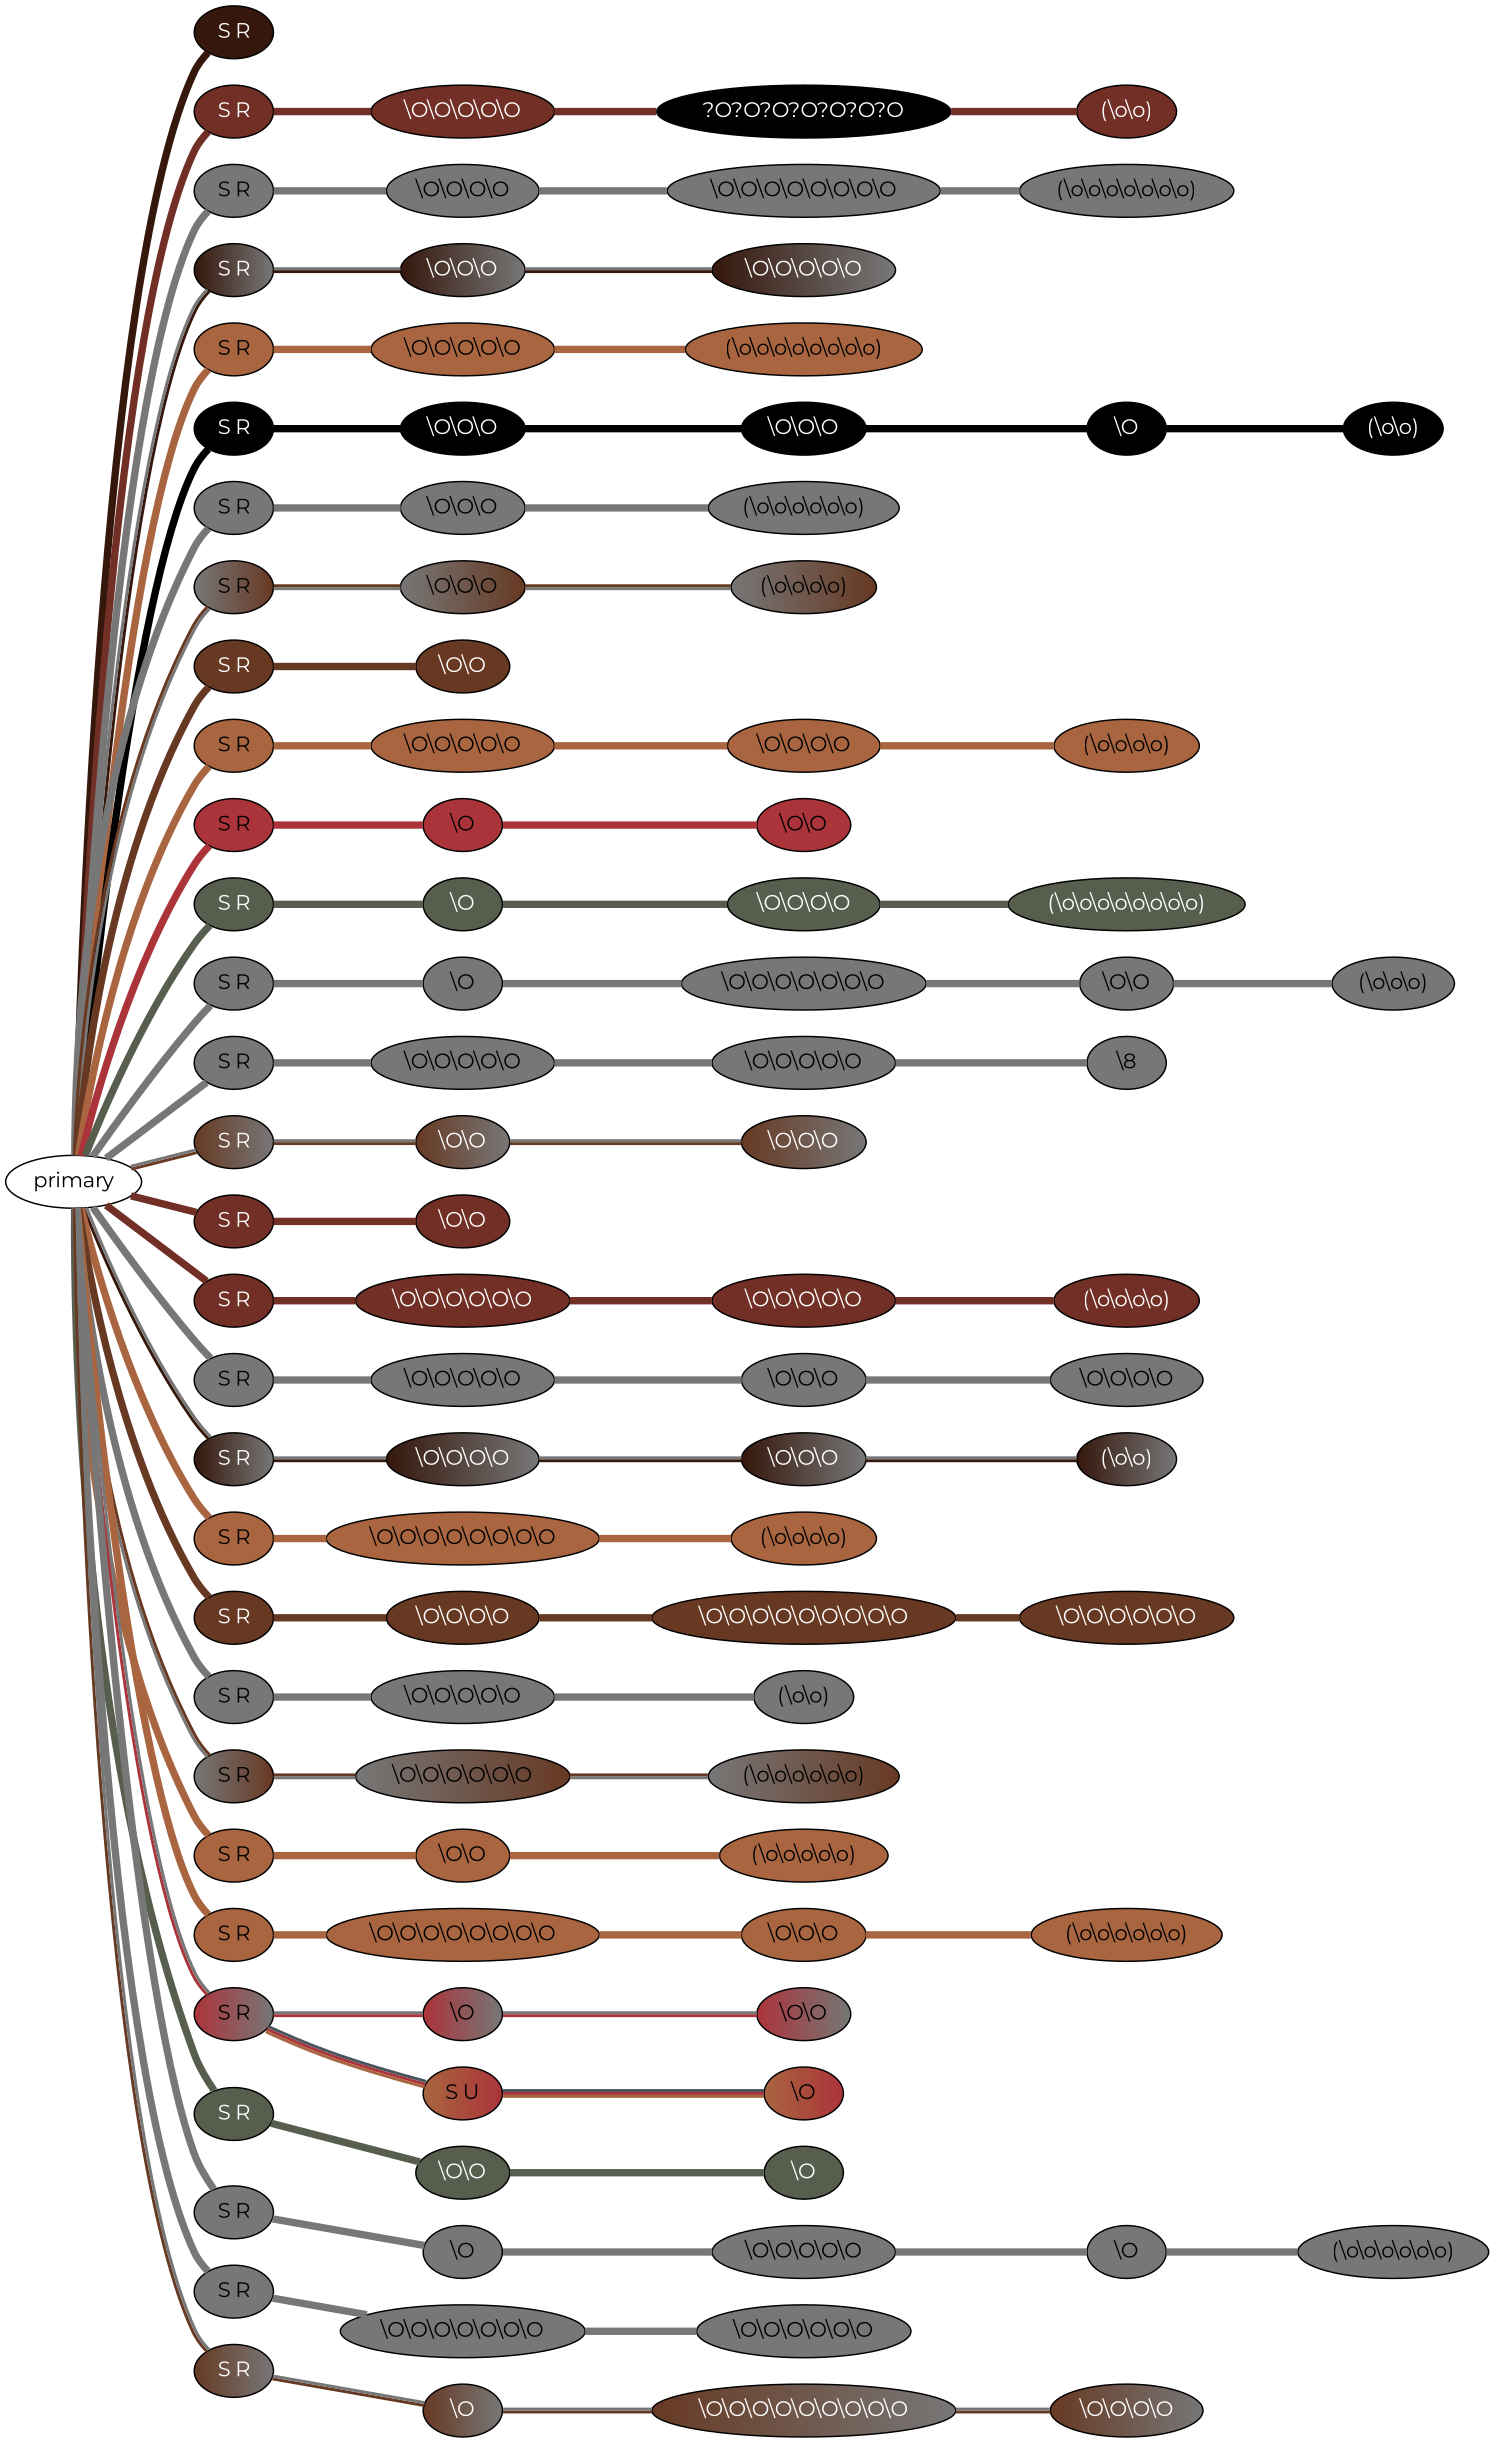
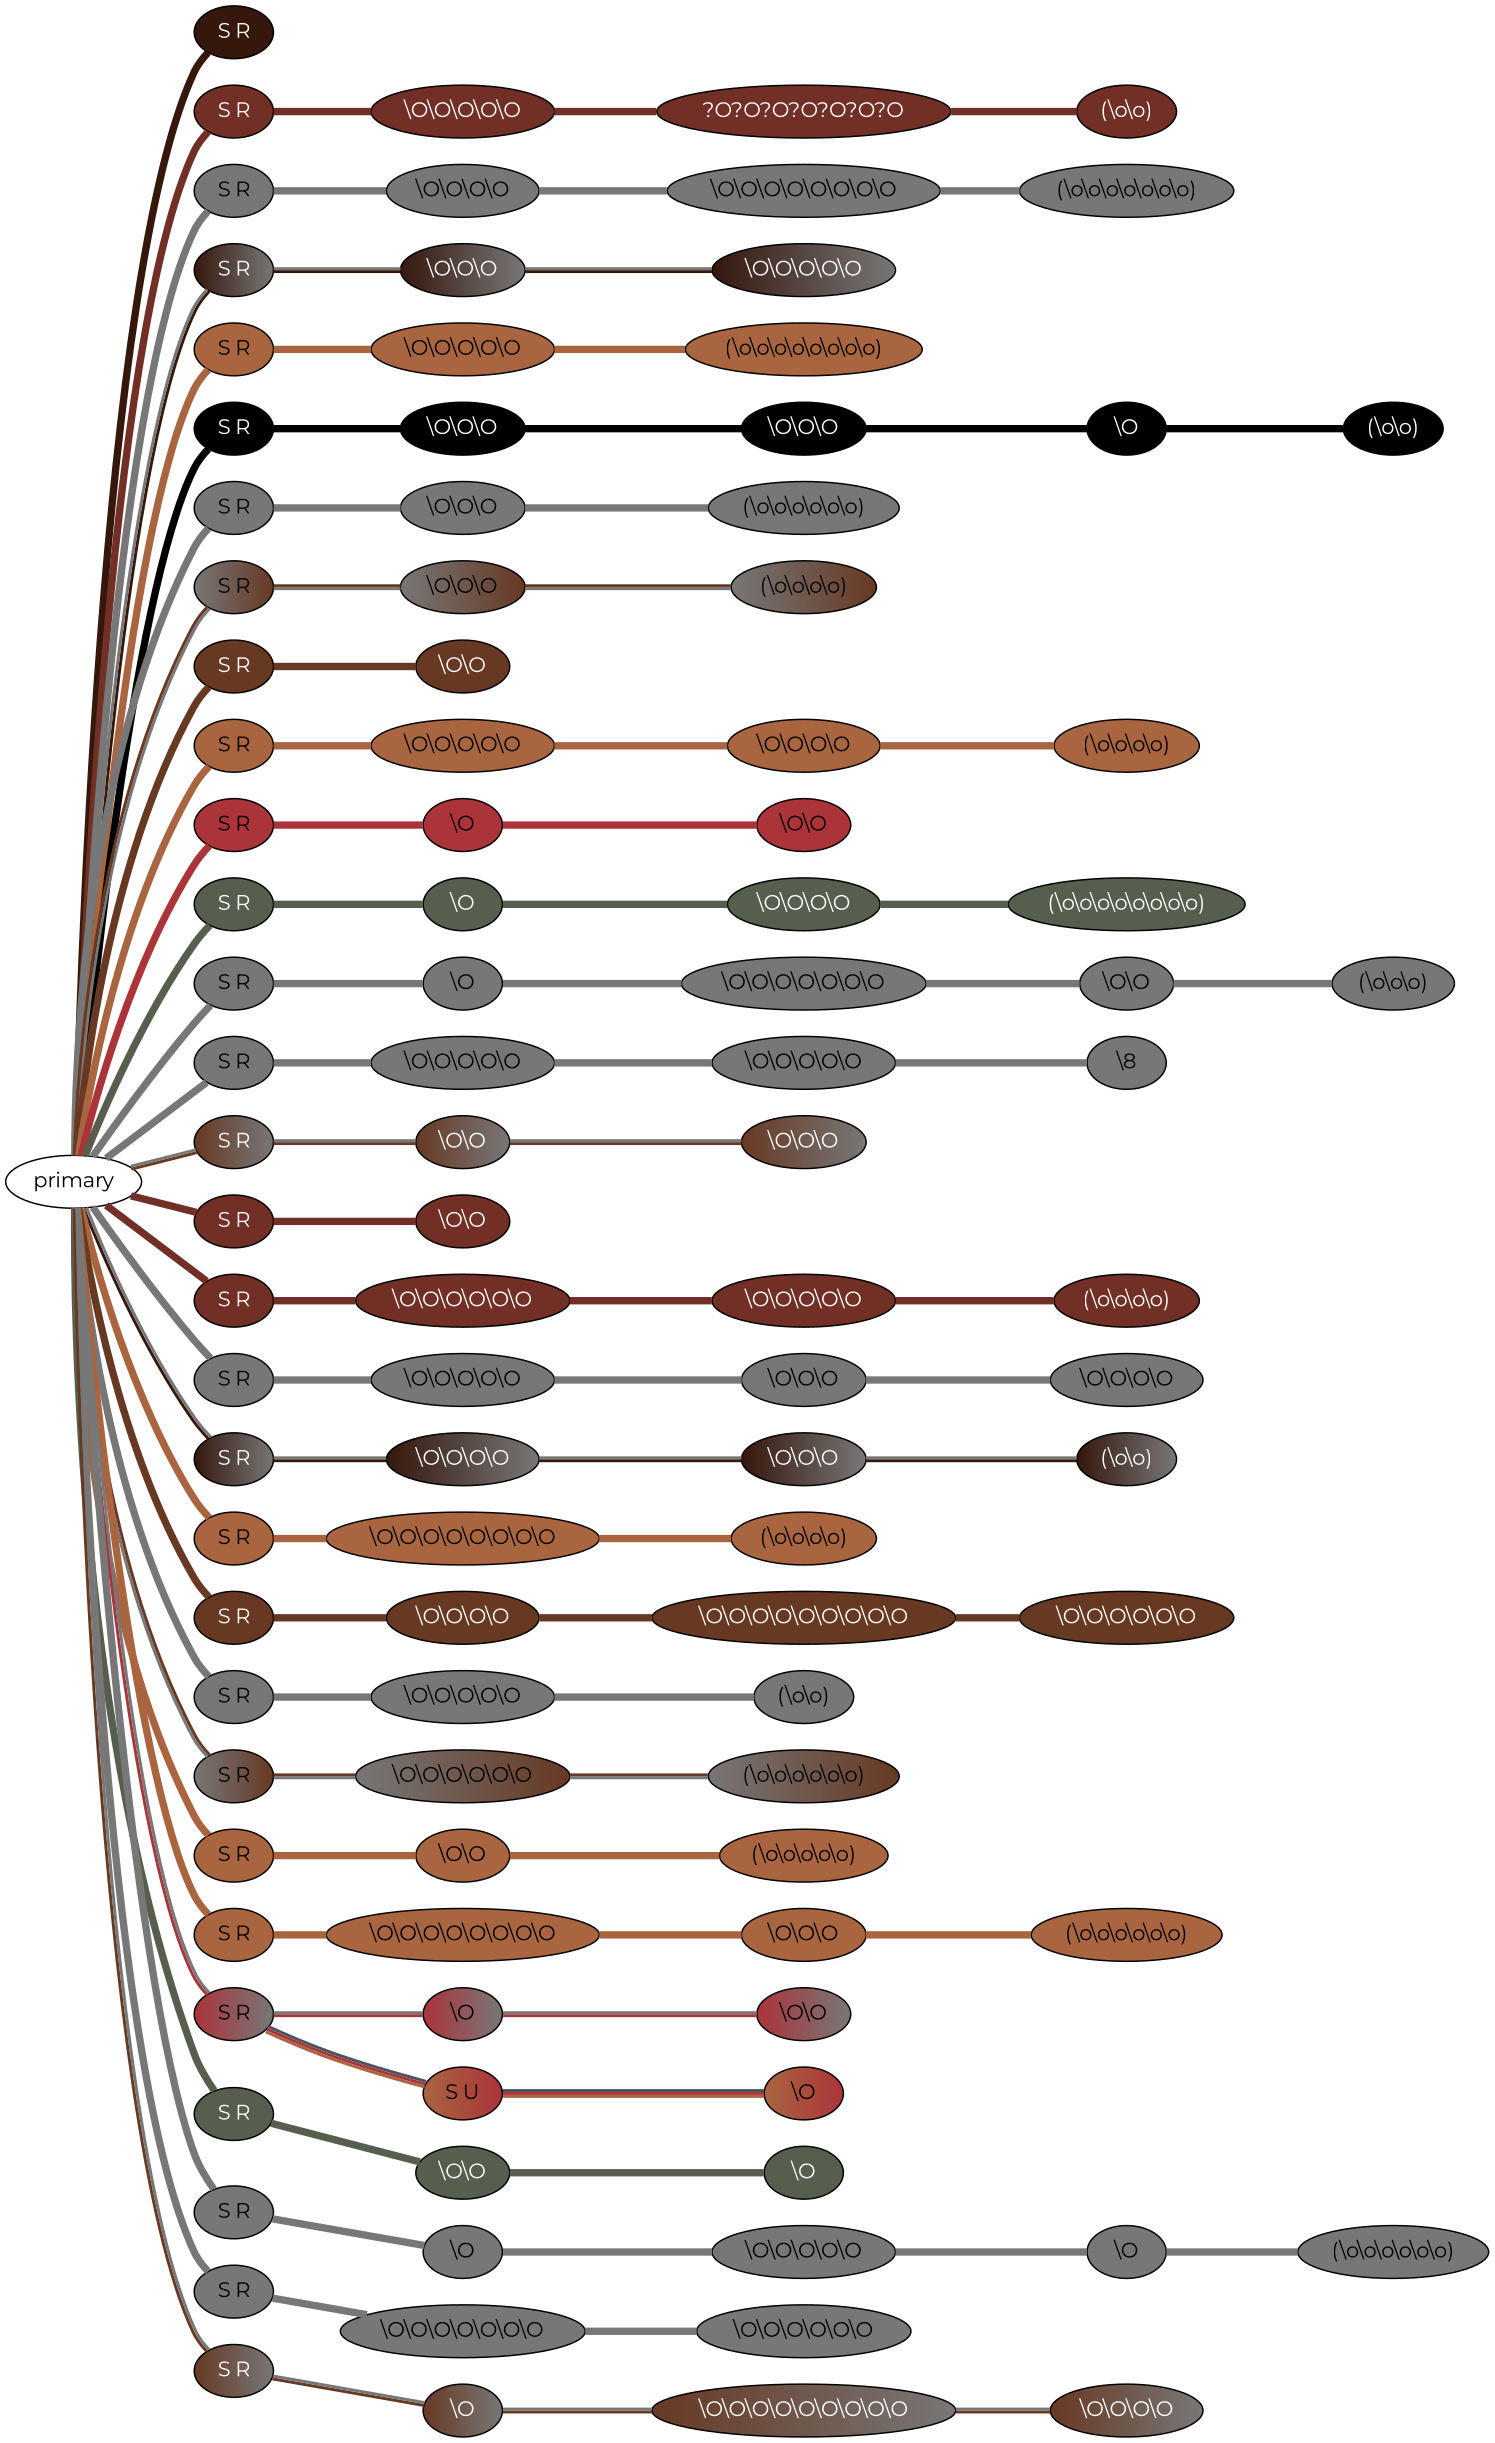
node "?O?O?O?O?O?O?O": fillcolor #000000 -> #712f26
